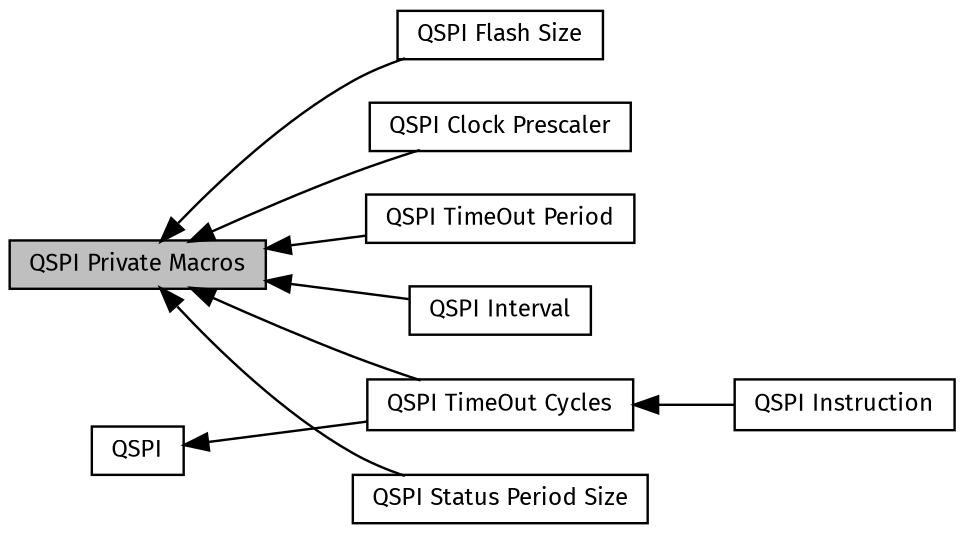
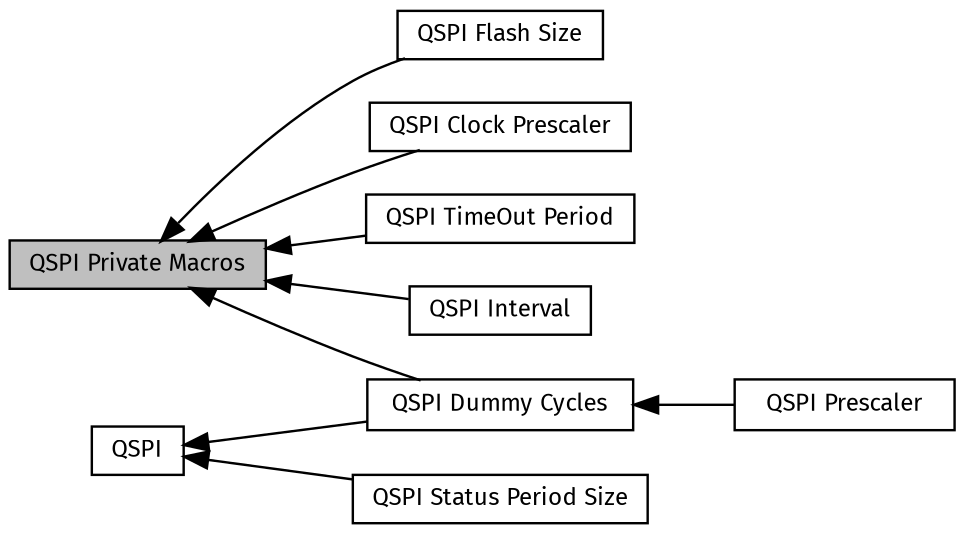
edge "QSPI Status Period Size" -> "QSPI Private Macros": now "QSPI Status Period Size" -> "QSPI"
node "QSPI TimeOut Cycles": label "QSPI TimeOut Cycles" -> "QSPI Dummy Cycles"
node "QSPI Instruction": label "QSPI Instruction" -> "QSPI Prescaler"
